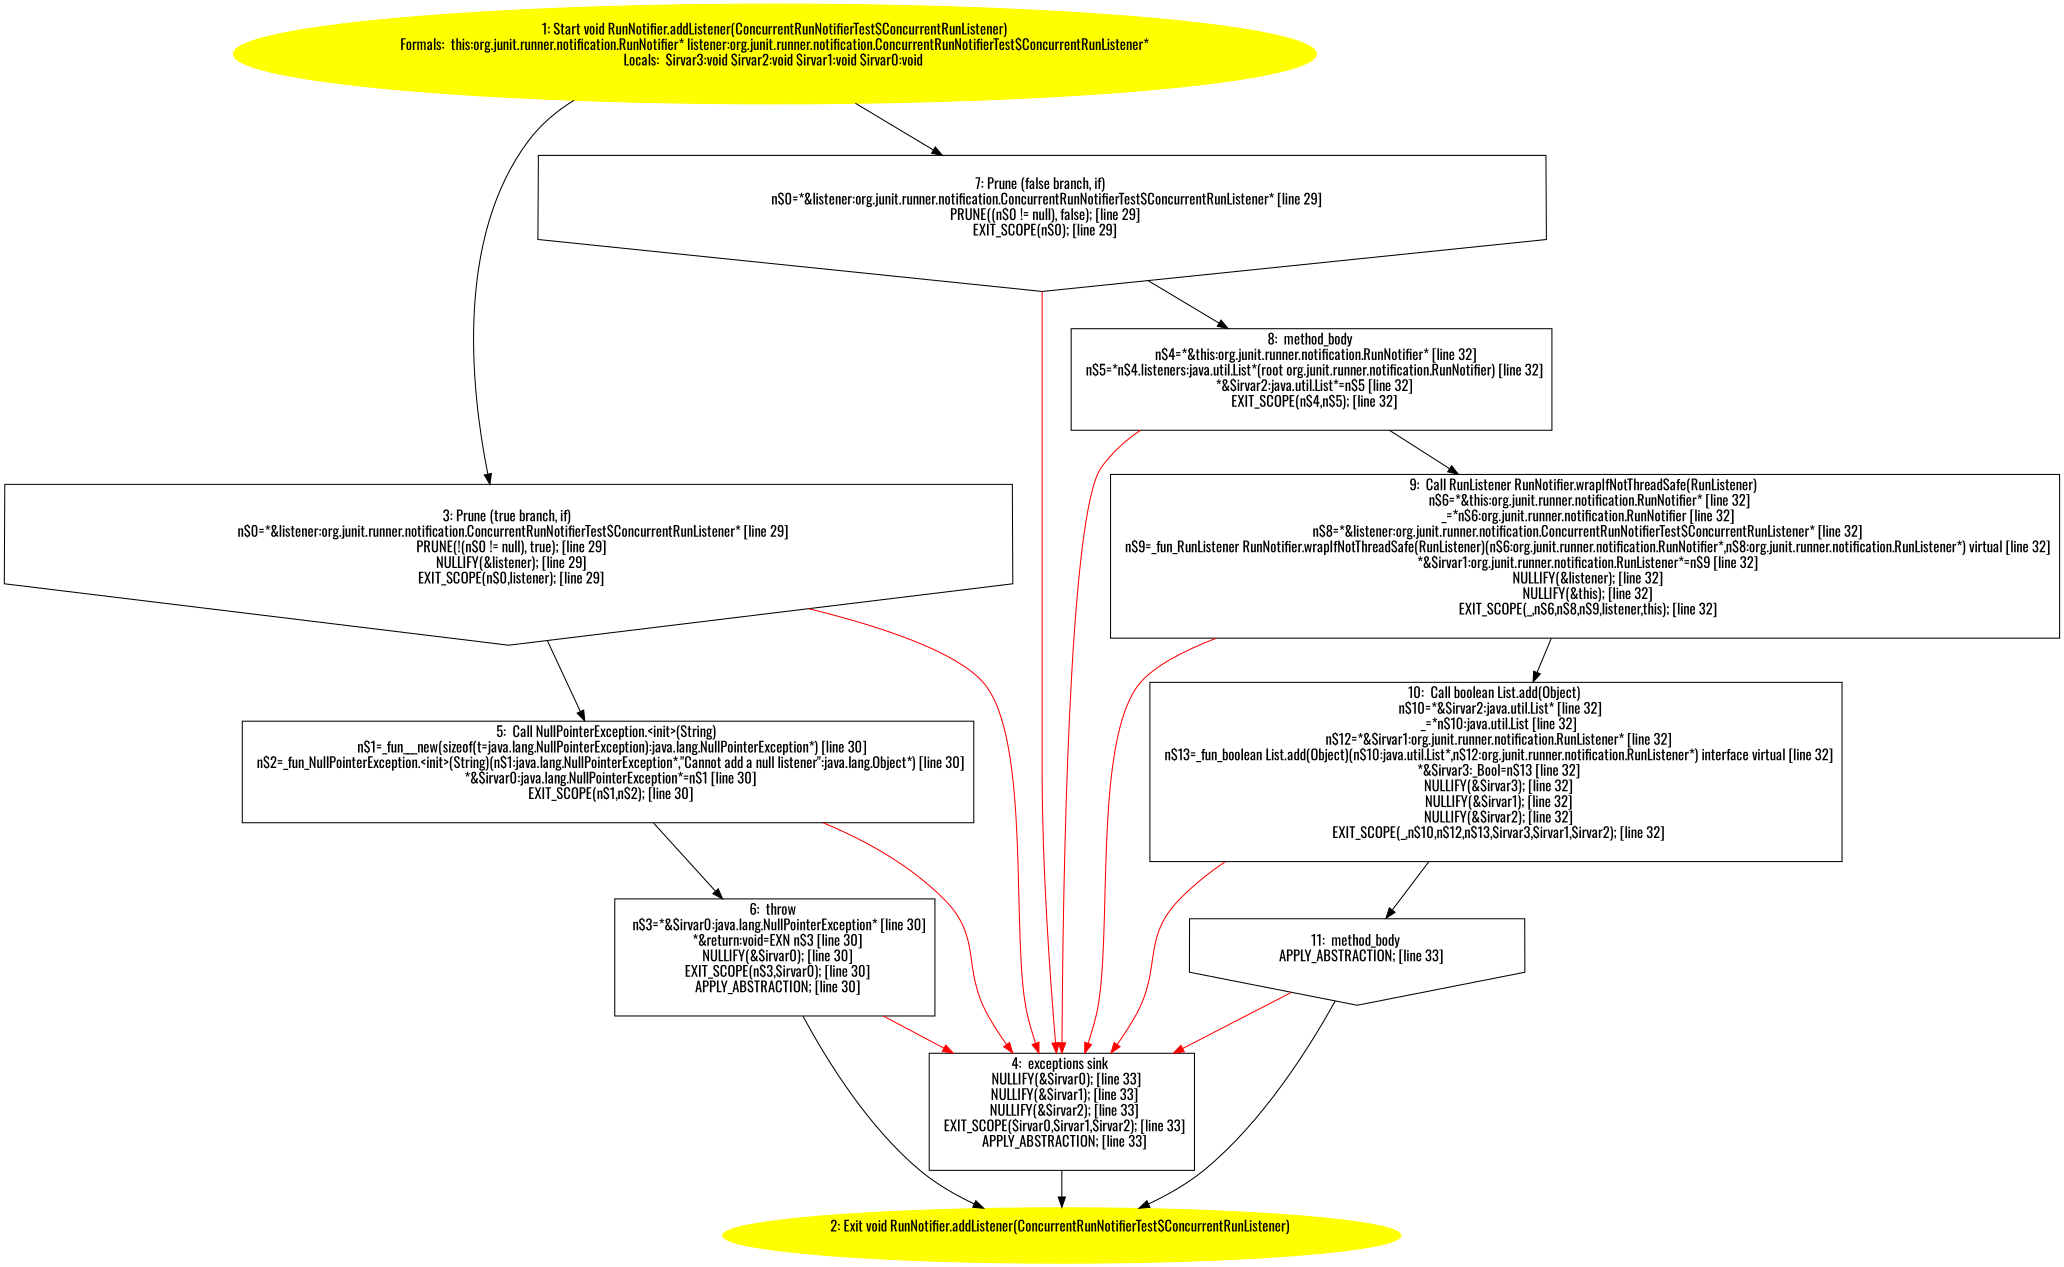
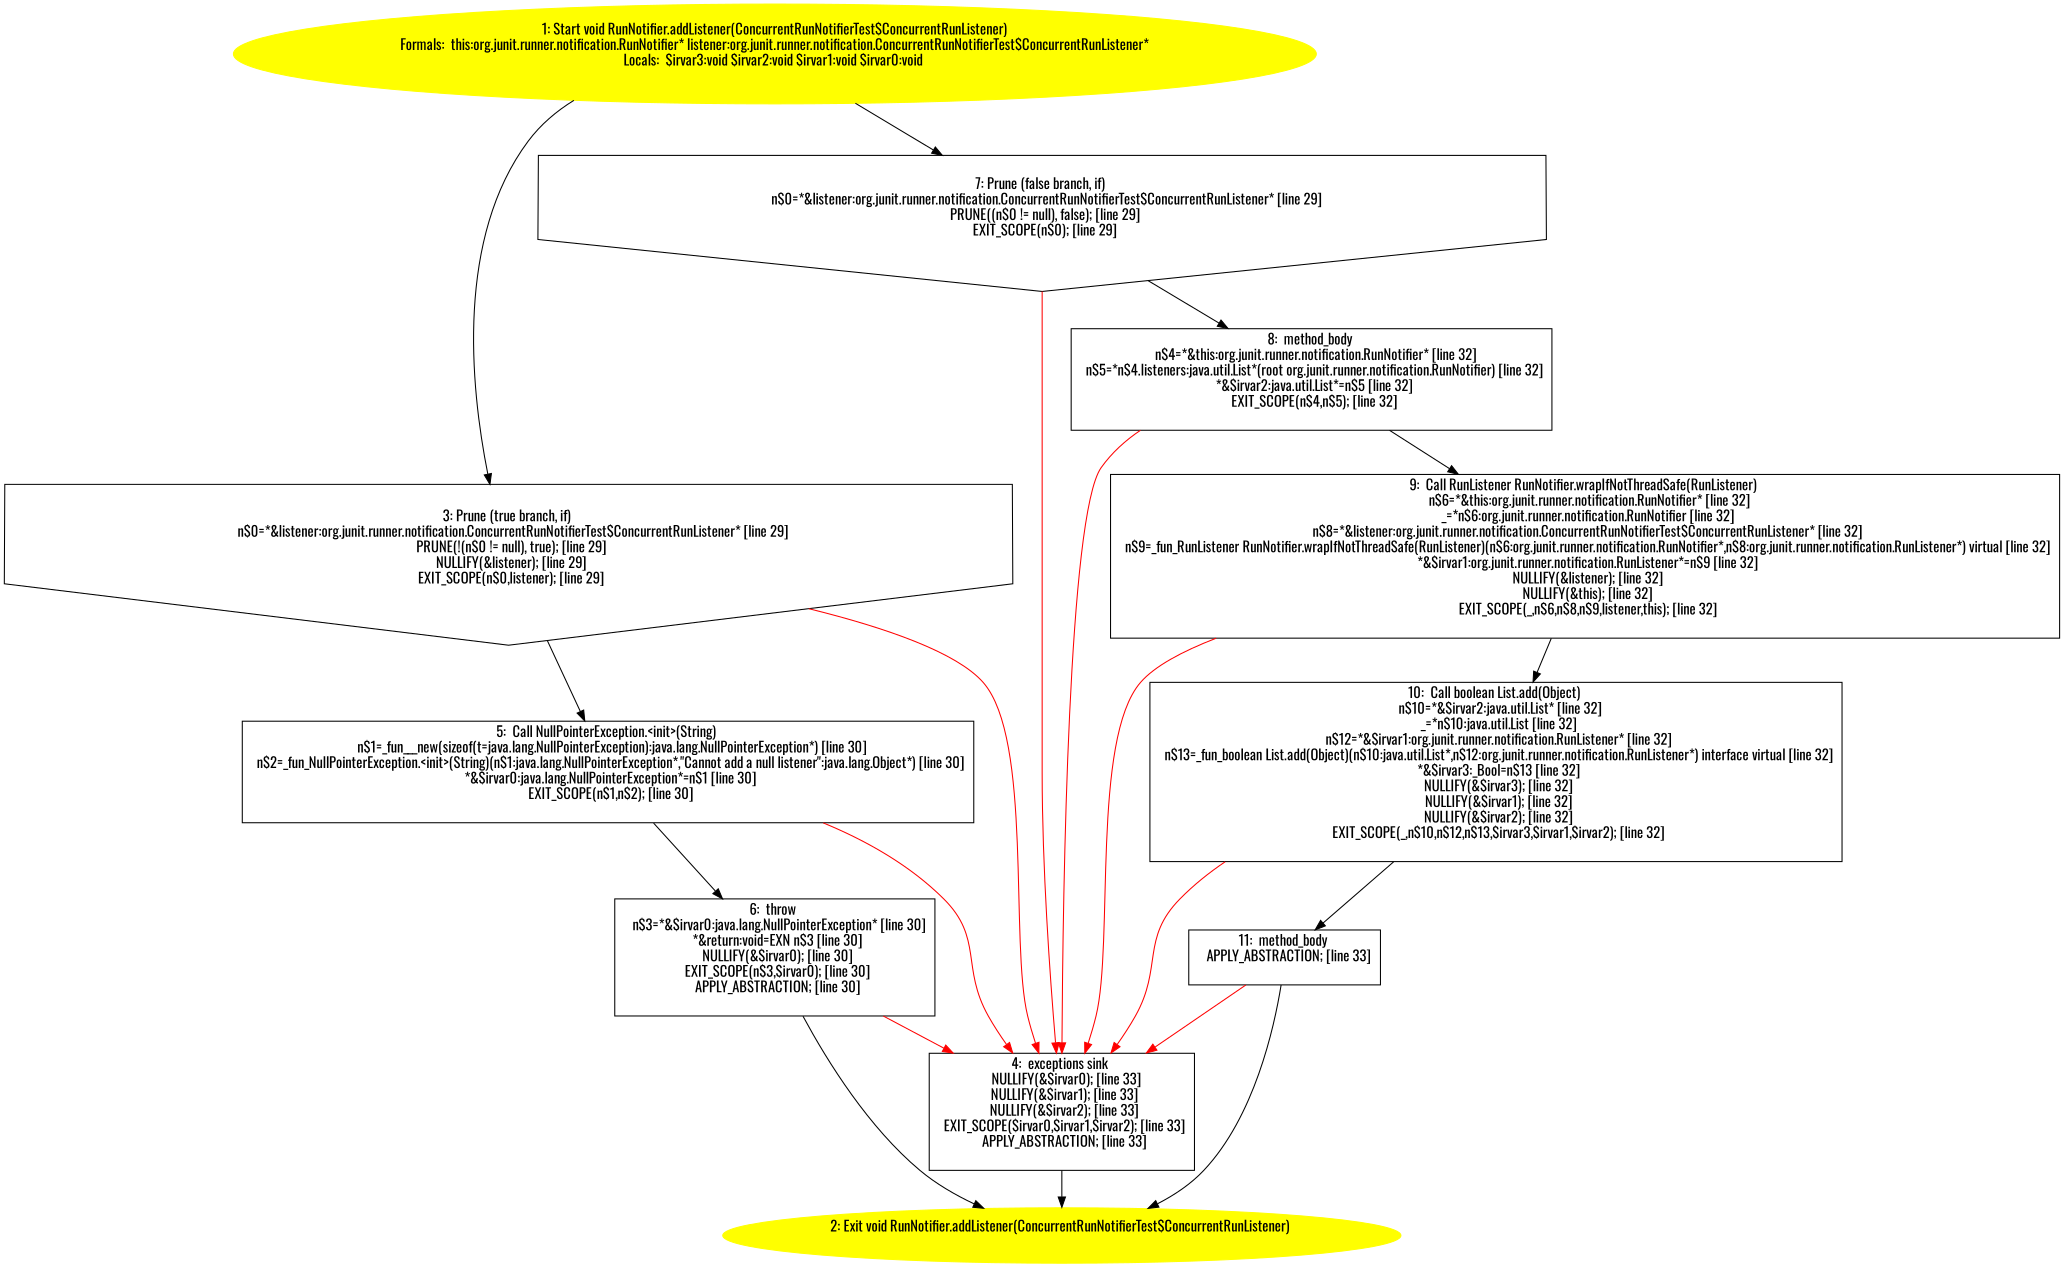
node "11:  method_body APPLY_ABSTRACTION; [line 33]": shape invhouse -> box
